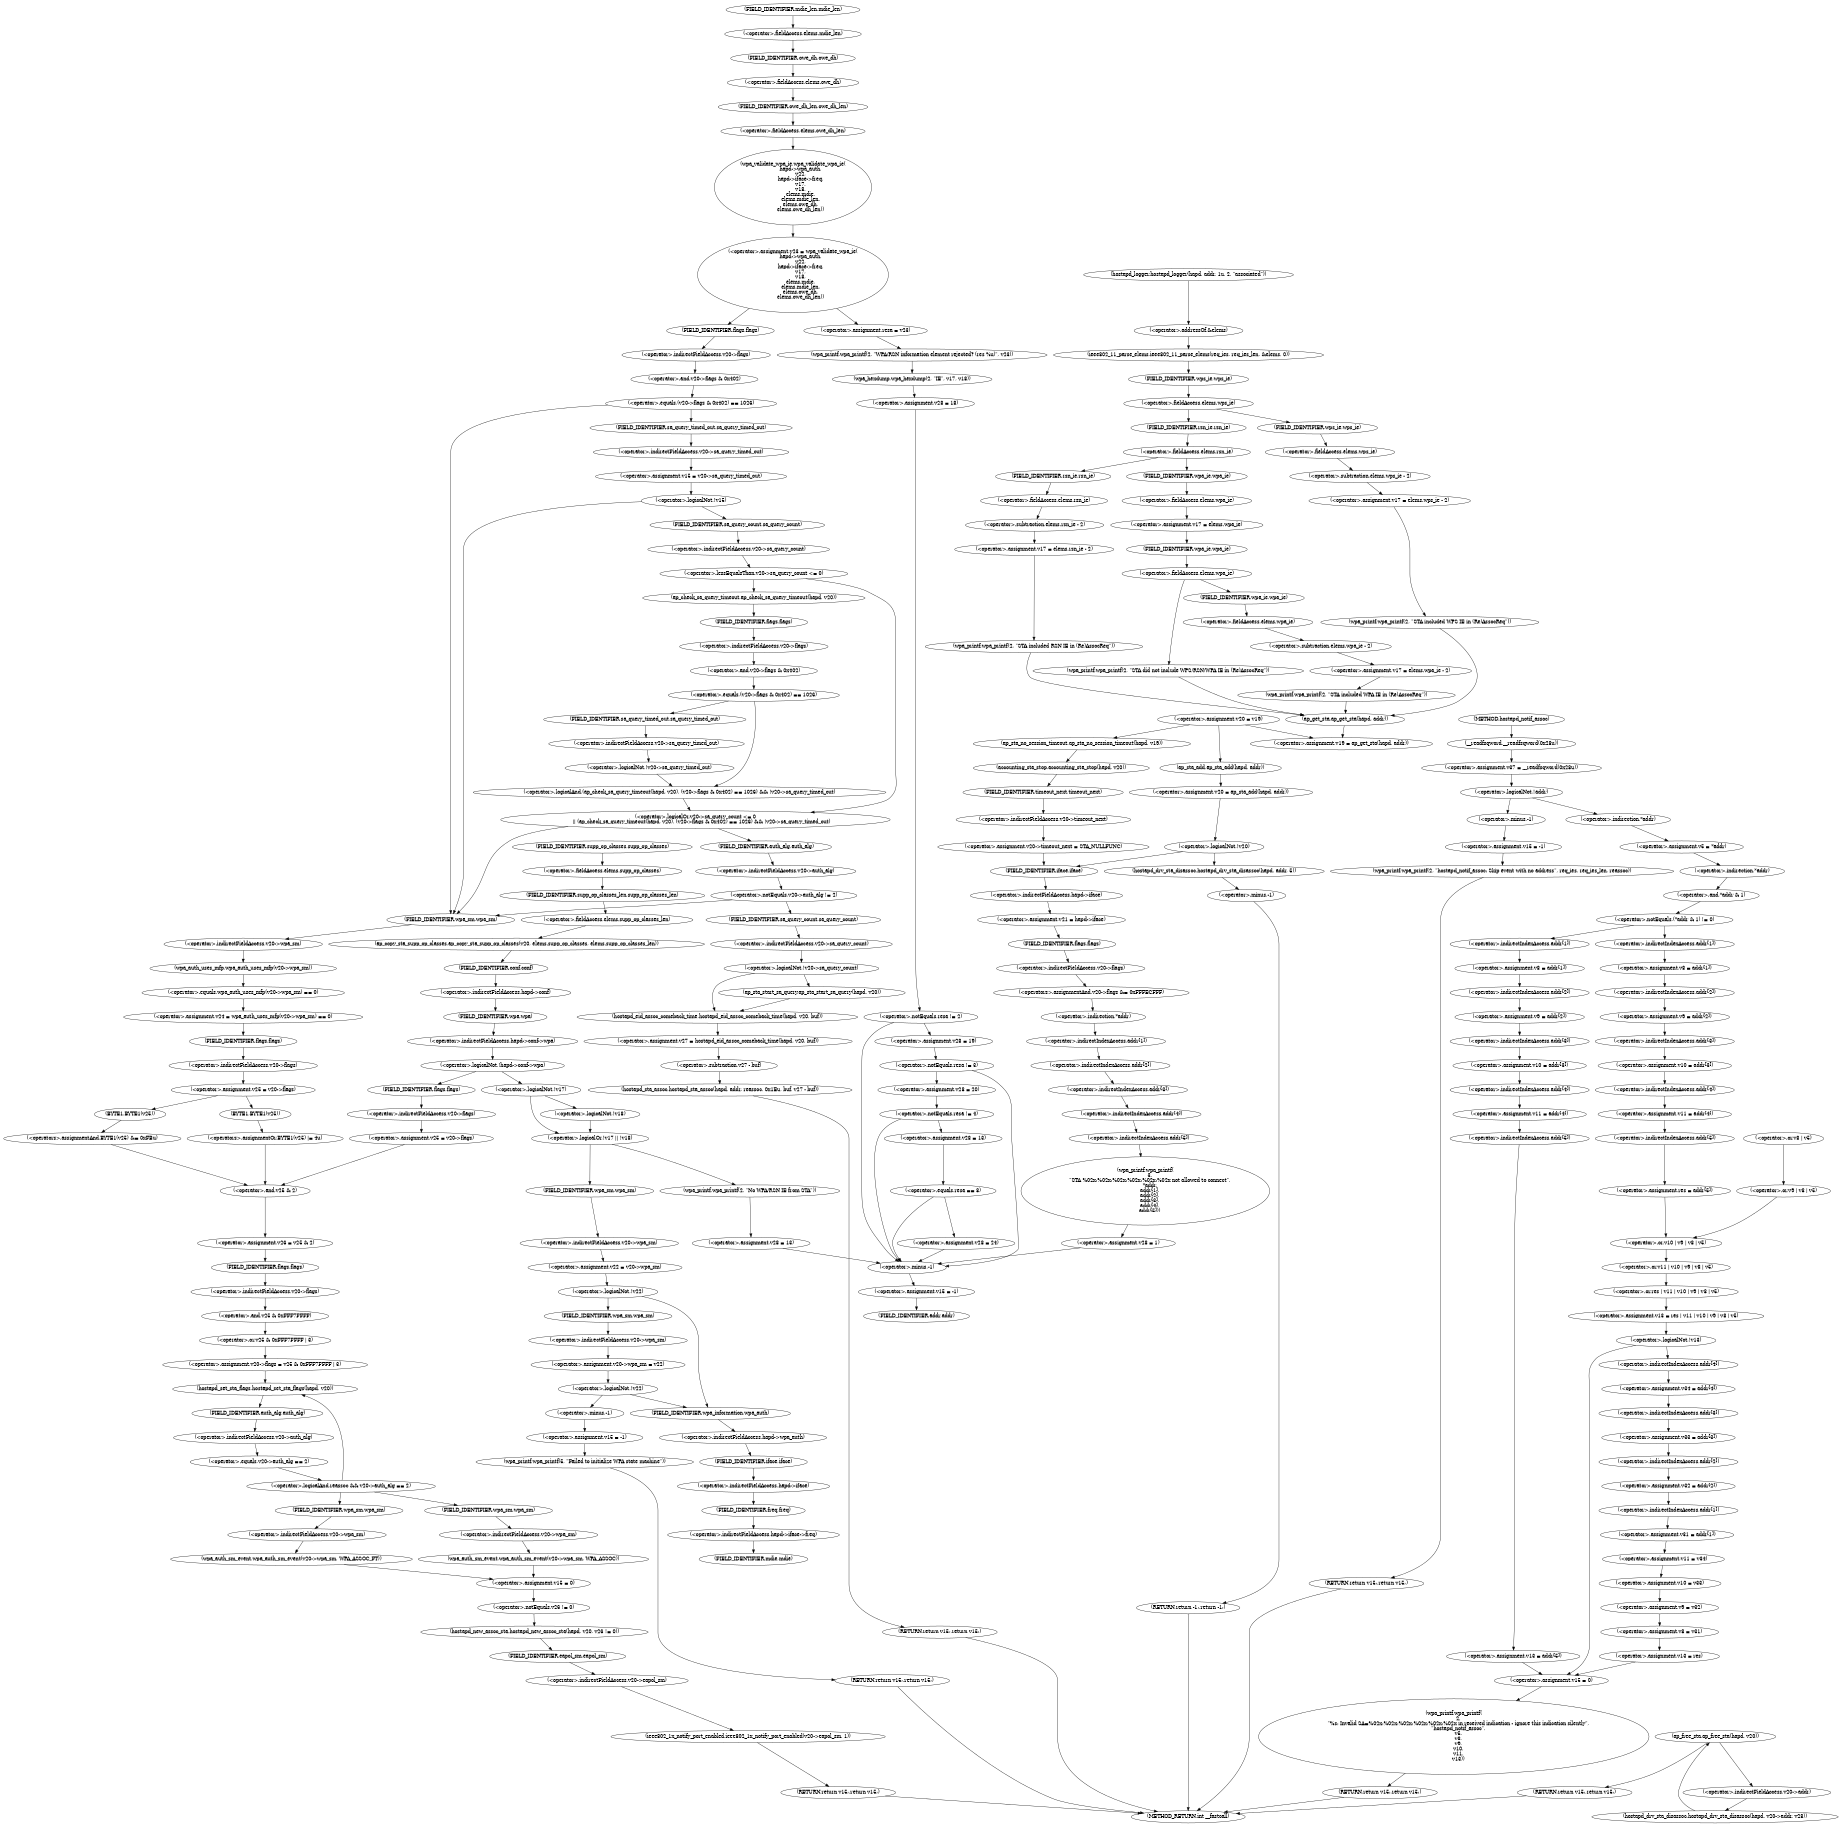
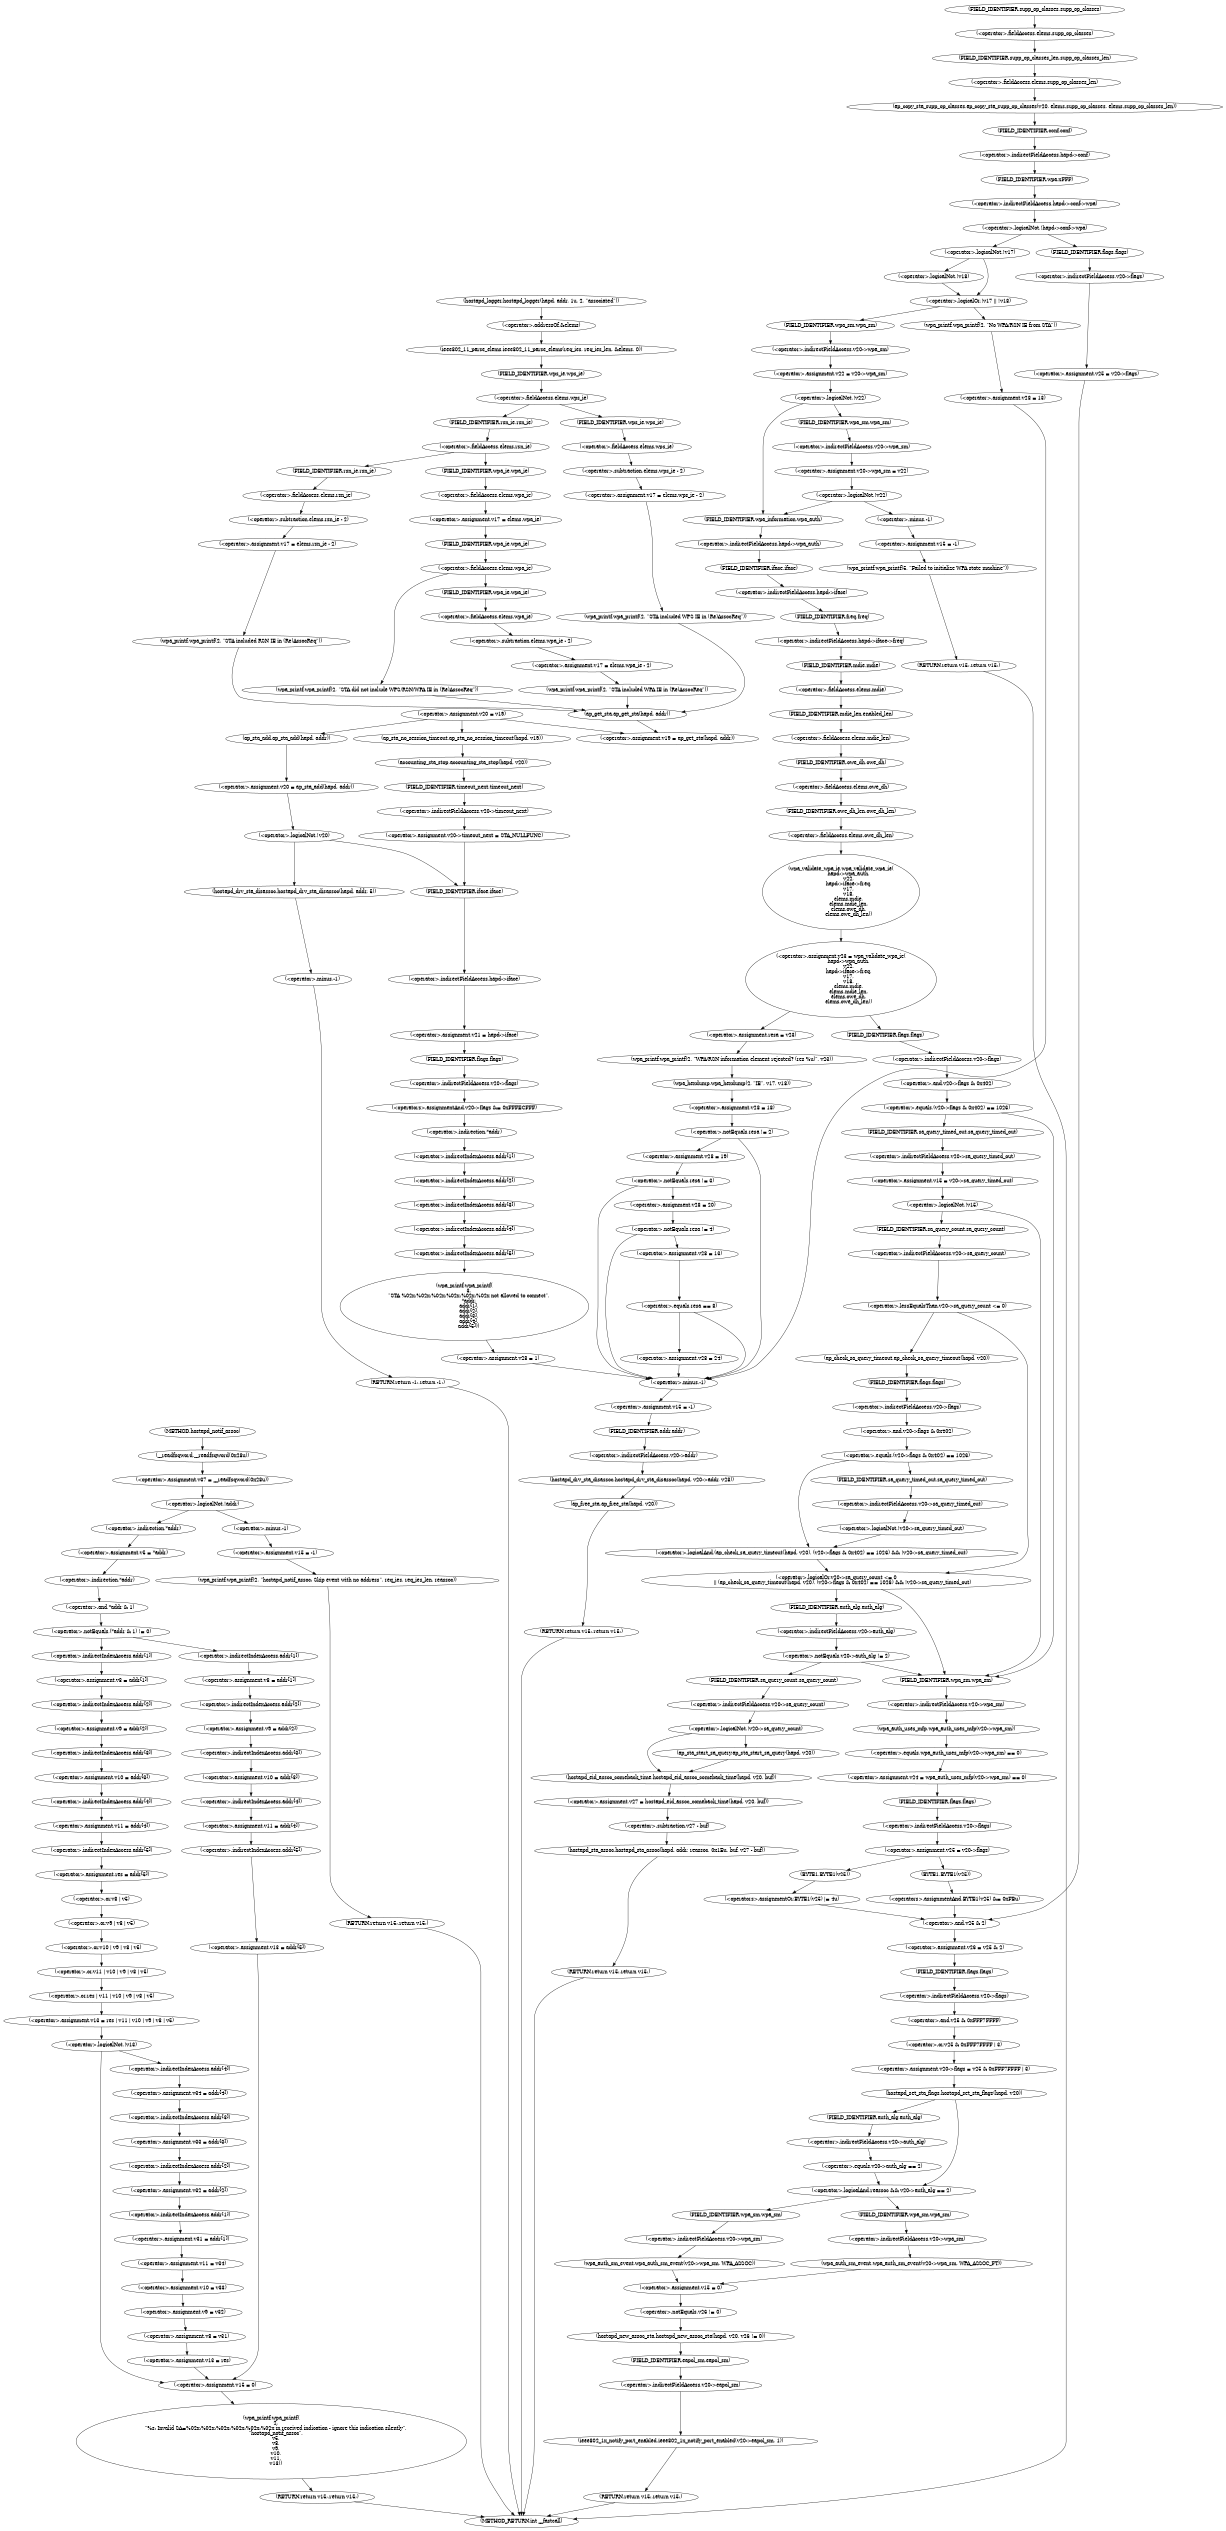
node "(FIELD_IDENTIFIER,mdie_len,mdie_len)": label "(FIELD_IDENTIFIER,mdie_len,mdie_len)" -> "(FIELD_IDENTIFIER,mdie_len,enabled_len)"
node "(<operator>.fieldAccess,elems.mdie)": added
node "(FIELD_IDENTIFIER,wpa,wpa)": label "(FIELD_IDENTIFIER,wpa,wpa)" -> "(FIELD_IDENTIFIER,wpa,xFFF)"
edge "(<operator>.assignment,res = addr[5])" -> "(<operator>.or,v10 | v9 | v8 | v5)": now "(<operator>.assignment,res = addr[5])" -> "(<operator>.or,v8 | v5)"
edge "(<operator>.logicalAnd,reassoc && v20->auth_alg == 2)" -> "(hostapd_set_sta_flags,hostapd_set_sta_flags(hapd, v20))": reversed
edge "(ap_free_sta,ap_free_sta(hapd, v20))" -> "(<operator>.indirectFieldAccess,v20->addr)": now "(FIELD_IDENTIFIER,addr,addr)" -> "(<operator>.indirectFieldAccess,v20->addr)"
